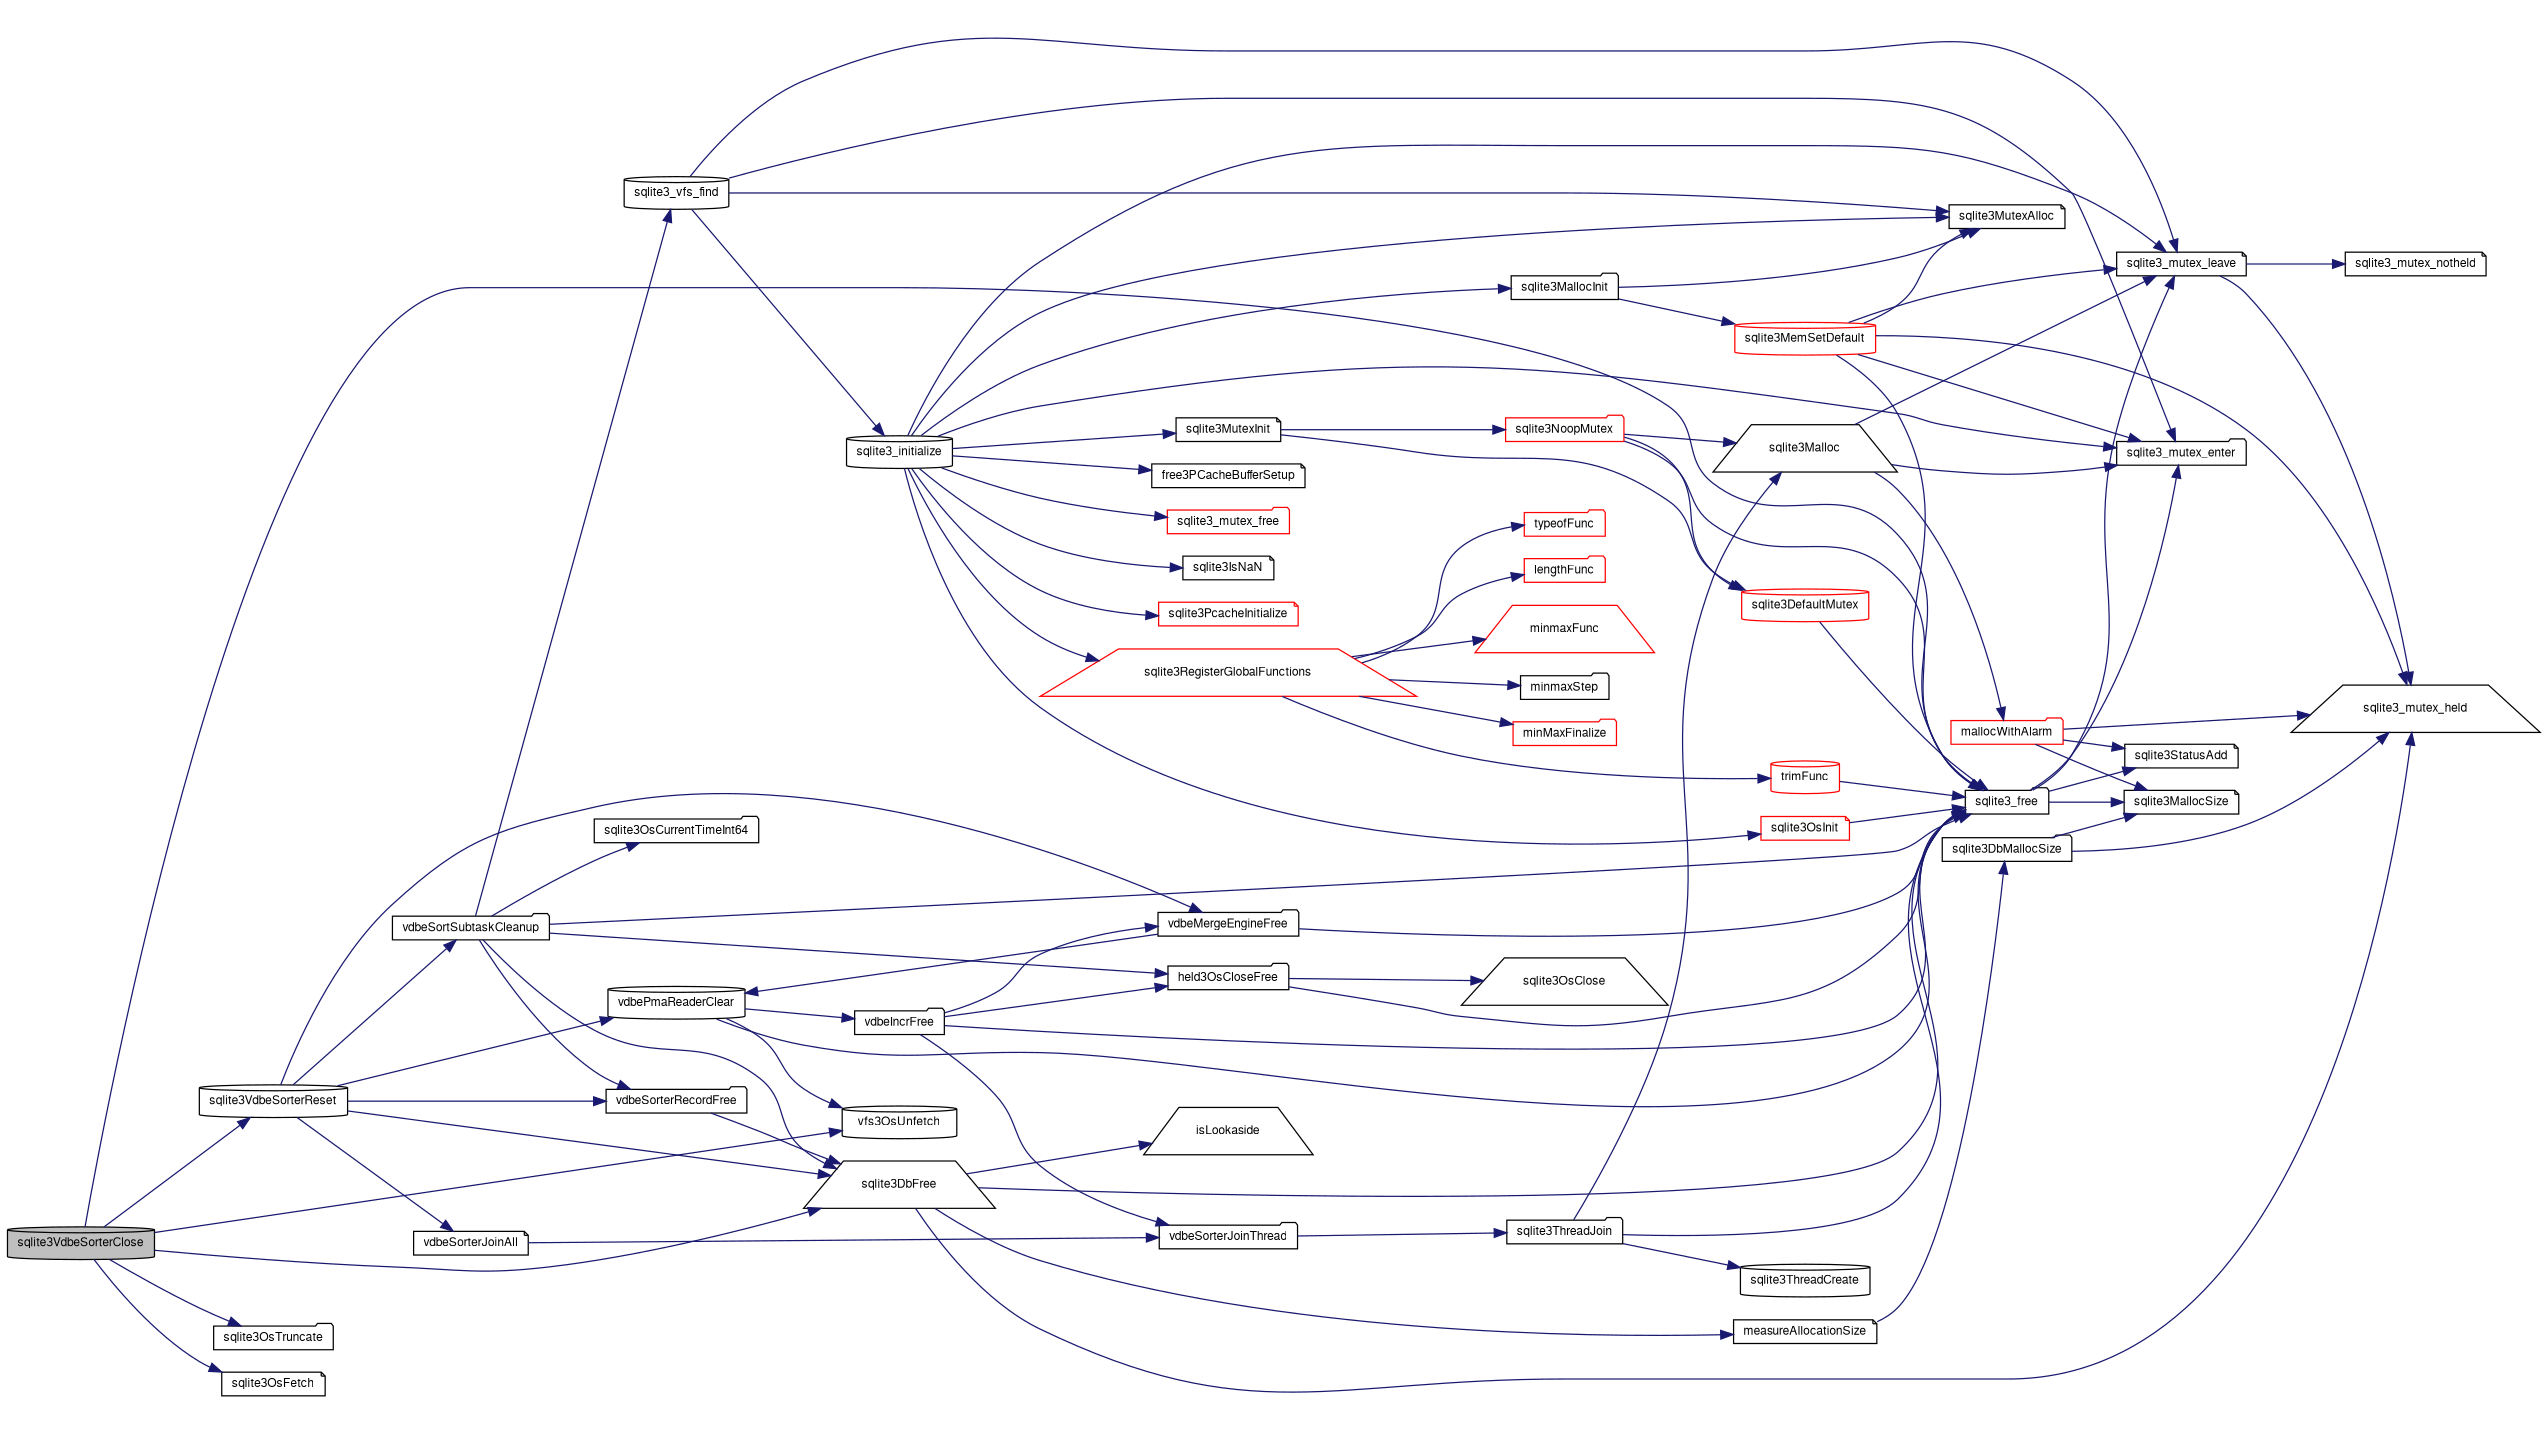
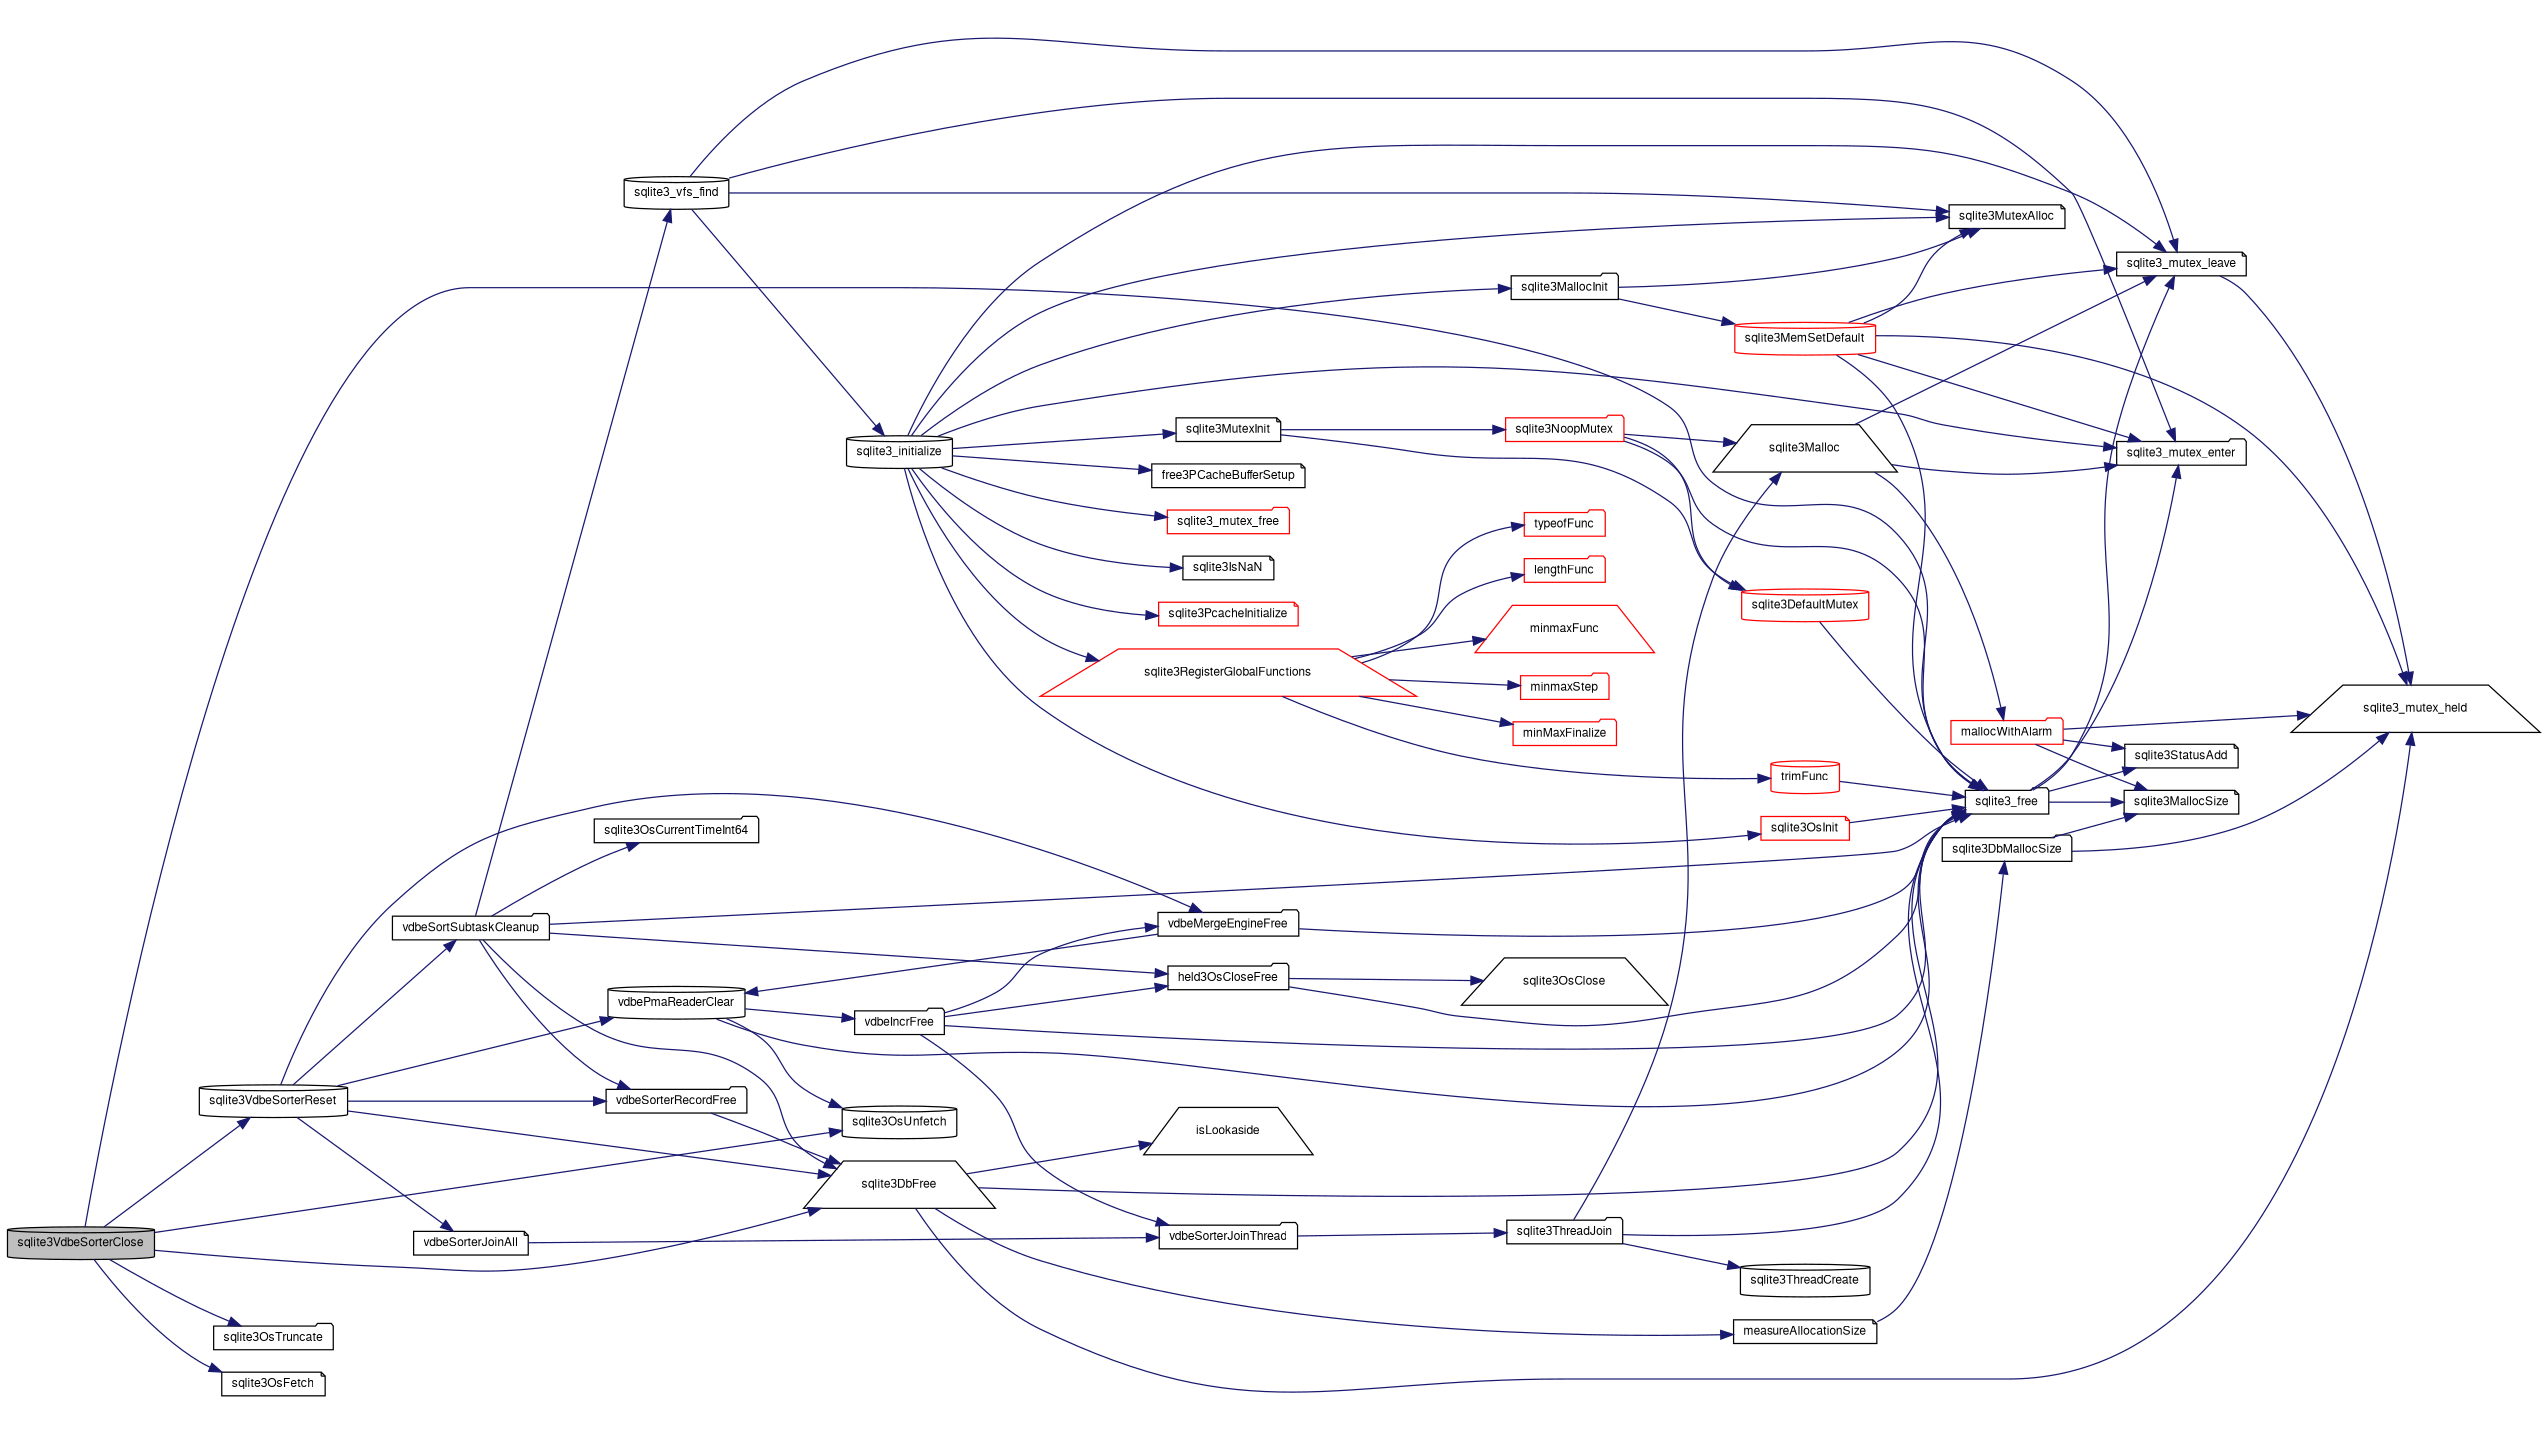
node "sqlite3_mutex_notheld": removed
node "minmaxStep": color black -> red
node "vfs3OsUnfetch": label "vfs3OsUnfetch" -> "sqlite3OsUnfetch"
